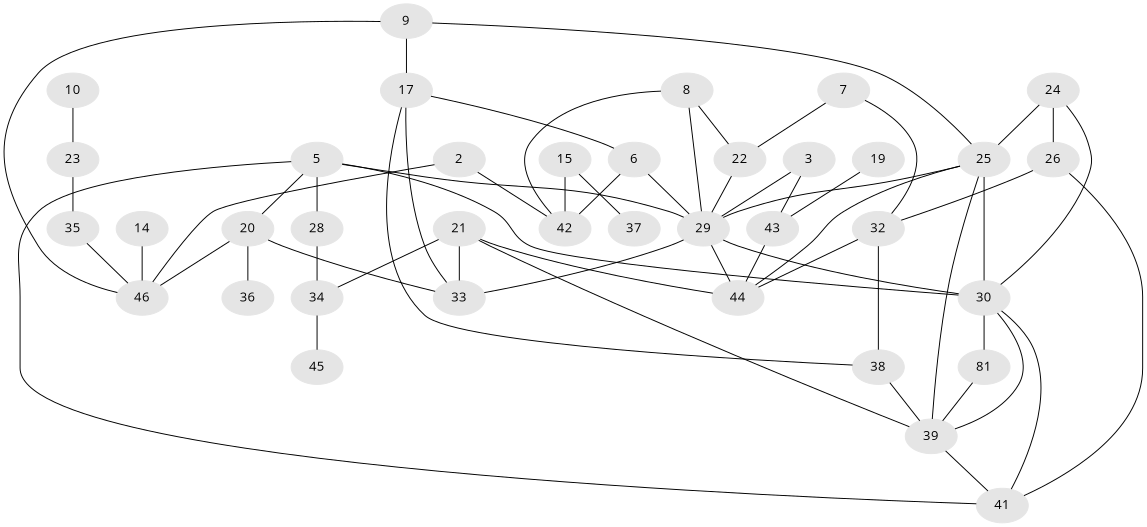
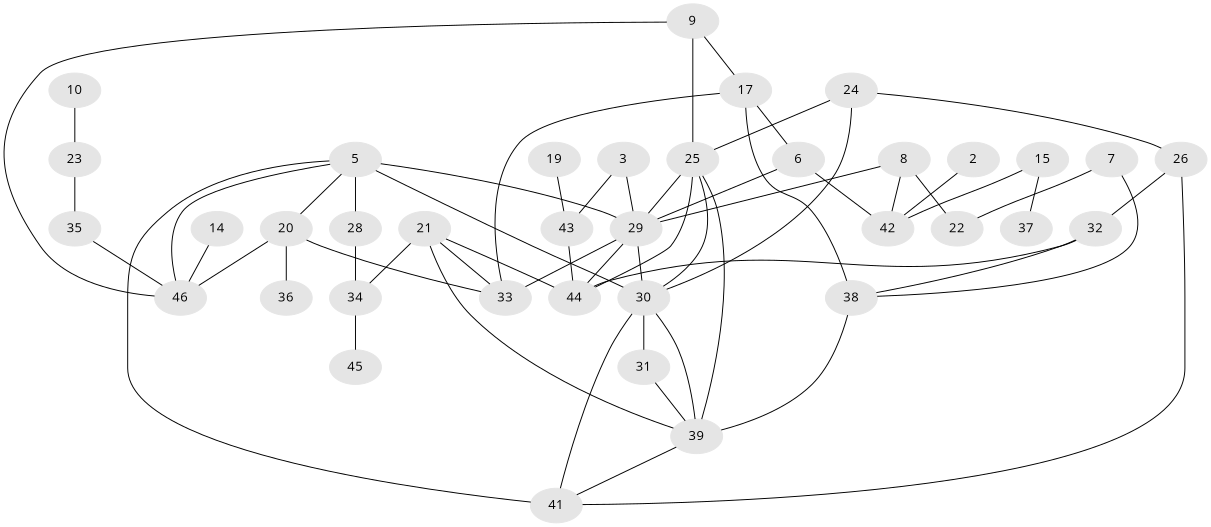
edge "7" -- "32": now "7" -- "38"
edge "22" -- "29": removed
edge "2" -- "46": now "5" -- "46"
node "81": label "81" -> "31"
